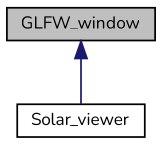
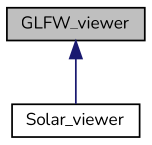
node "GLFW_window": label "GLFW_window" -> "GLFW_viewer"
